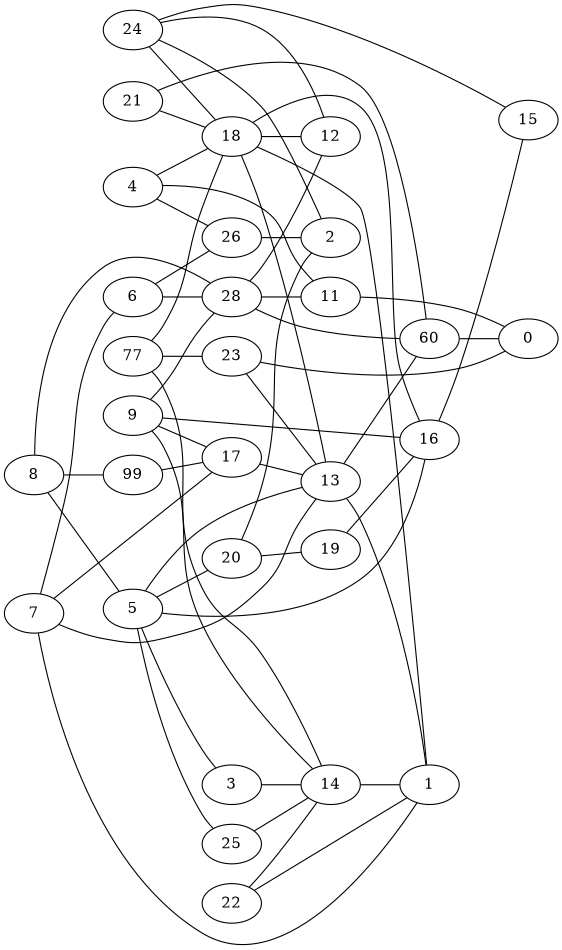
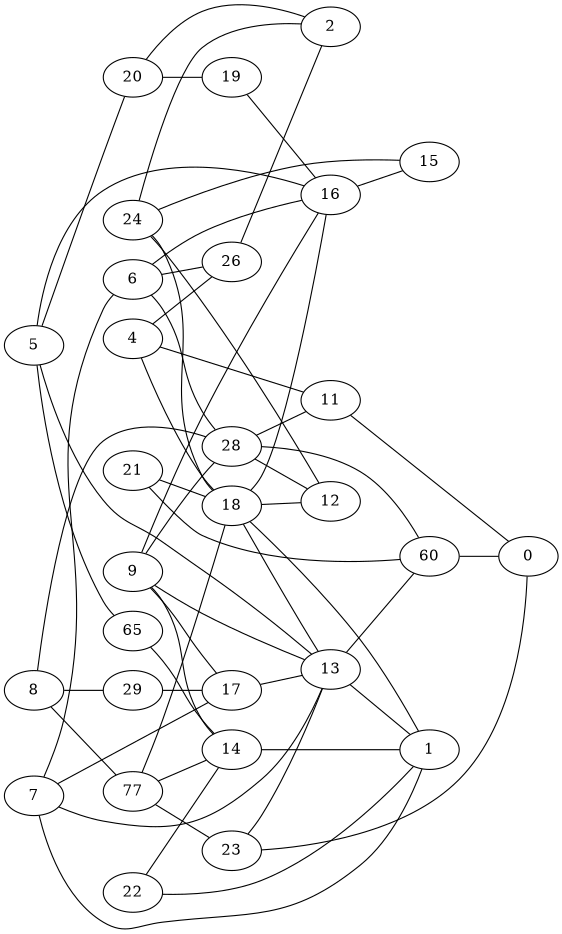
edge "16" -- "6": added
node "99": label "99" -> "29"
edge "8" -- "5": now "8" -- "77"
edge "9" -- "13": added
node "3": removed
node "25": label "25" -> "65"
